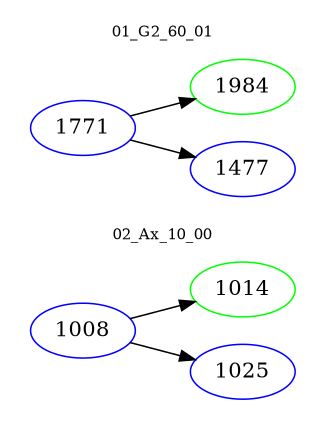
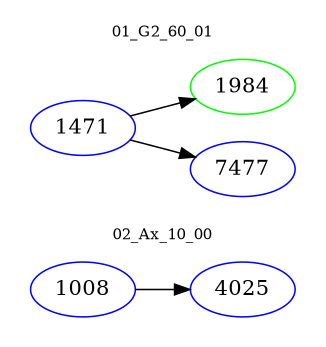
node "1771": label "1771" -> "1471"
node "1477": label "1477" -> "7477"
node "1014": removed
node "1025": label "1025" -> "4025"
